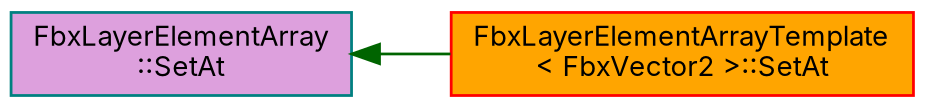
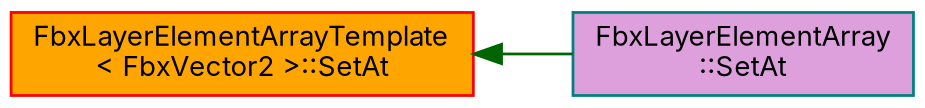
edge "FbxLayerElementArrayTemplate < FbxVector2 >::SetAt" -> "FbxLayerElementArray ::SetAt": reversed
